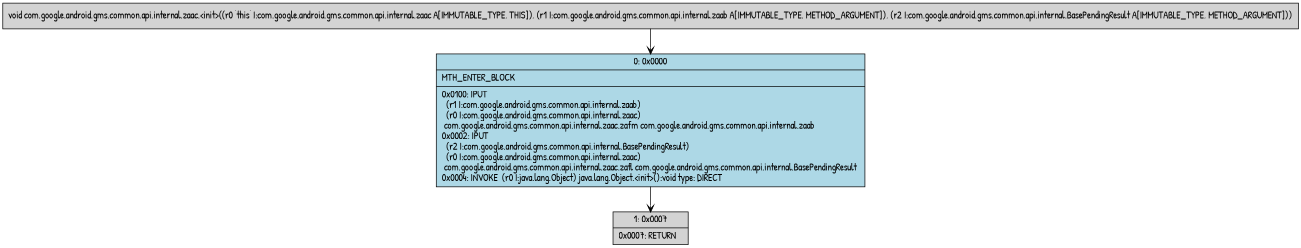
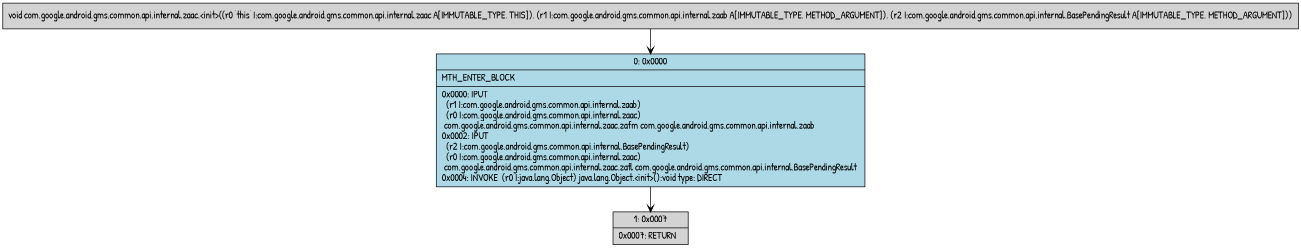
node "0: 0x0000": text "0x0100: IPUT" -> "0x0000: IPUT"
